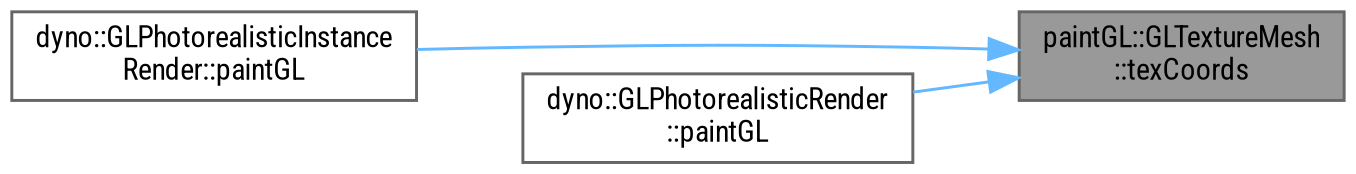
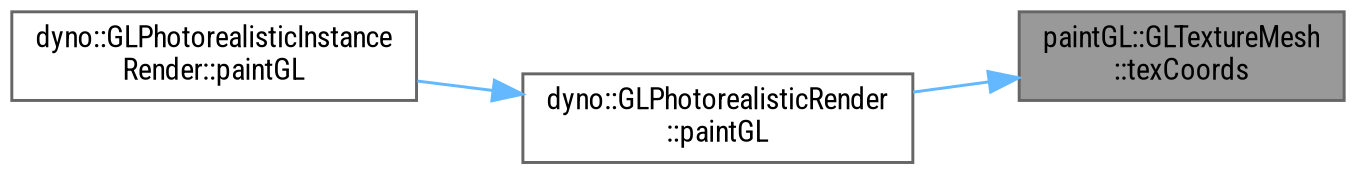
edge "dyno::GLPhotorealisticInstance Render::paintGL" -> "paintGL::GLTextureMesh ::texCoords": now "dyno::GLPhotorealisticInstance Render::paintGL" -> "dyno::GLPhotorealisticRender ::paintGL"
